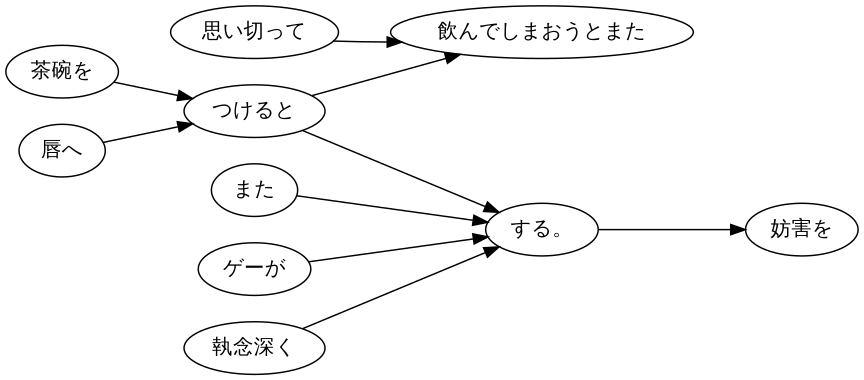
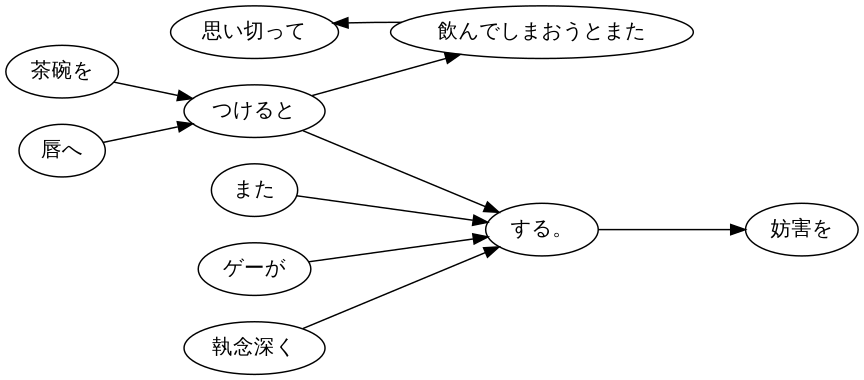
edge "思い切って" -> "飲んでしまおうとまた": reversed
